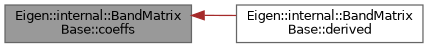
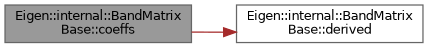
edge "Eigen::internal::BandMatrix Base::derived" -> "Eigen::internal::BandMatrix Base::coeffs": reversed
